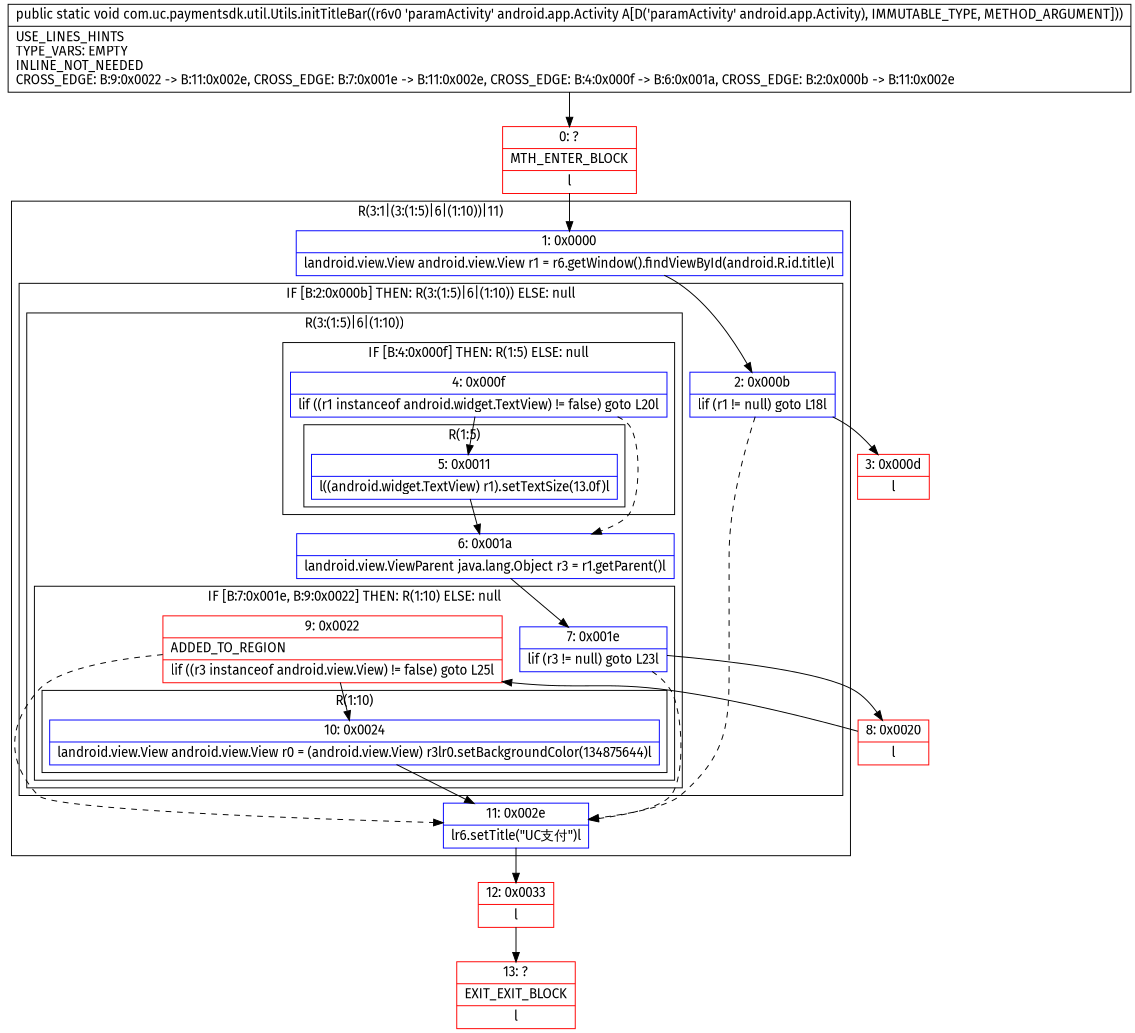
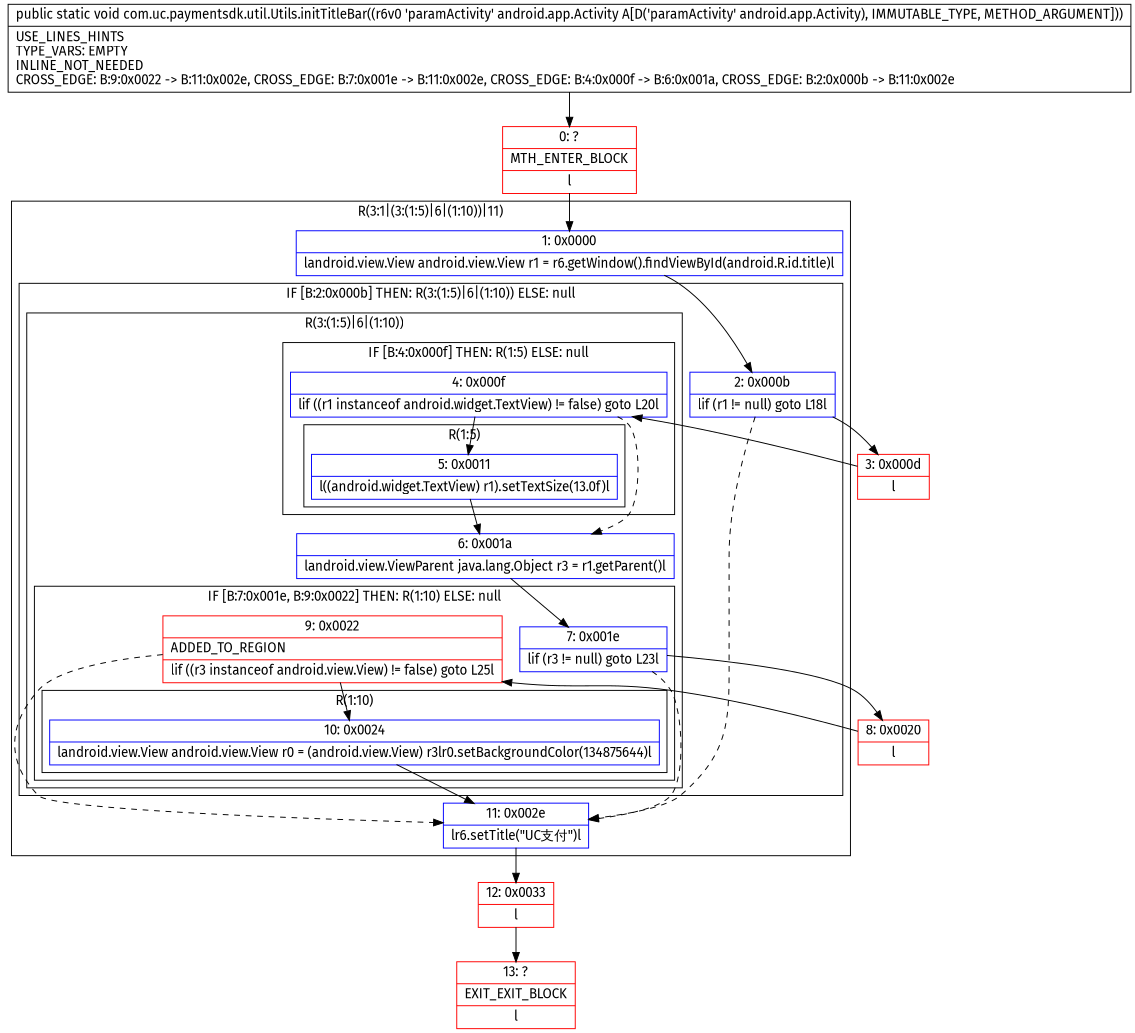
edge "3: 0x000d" -> "4: 0x000f": added
